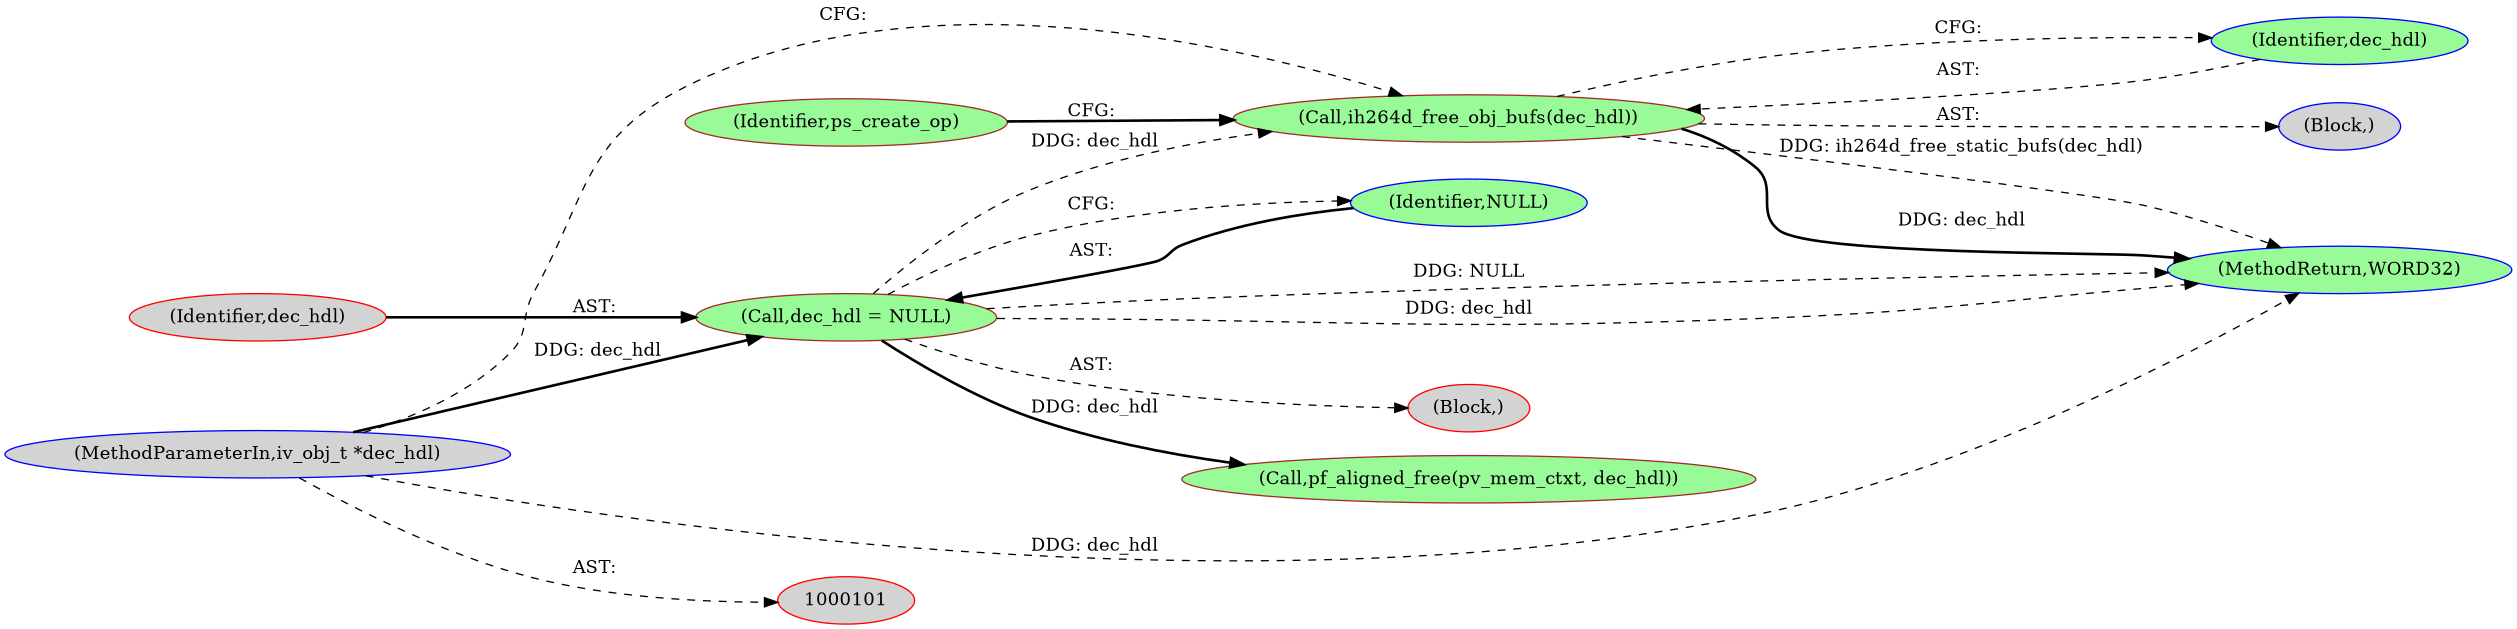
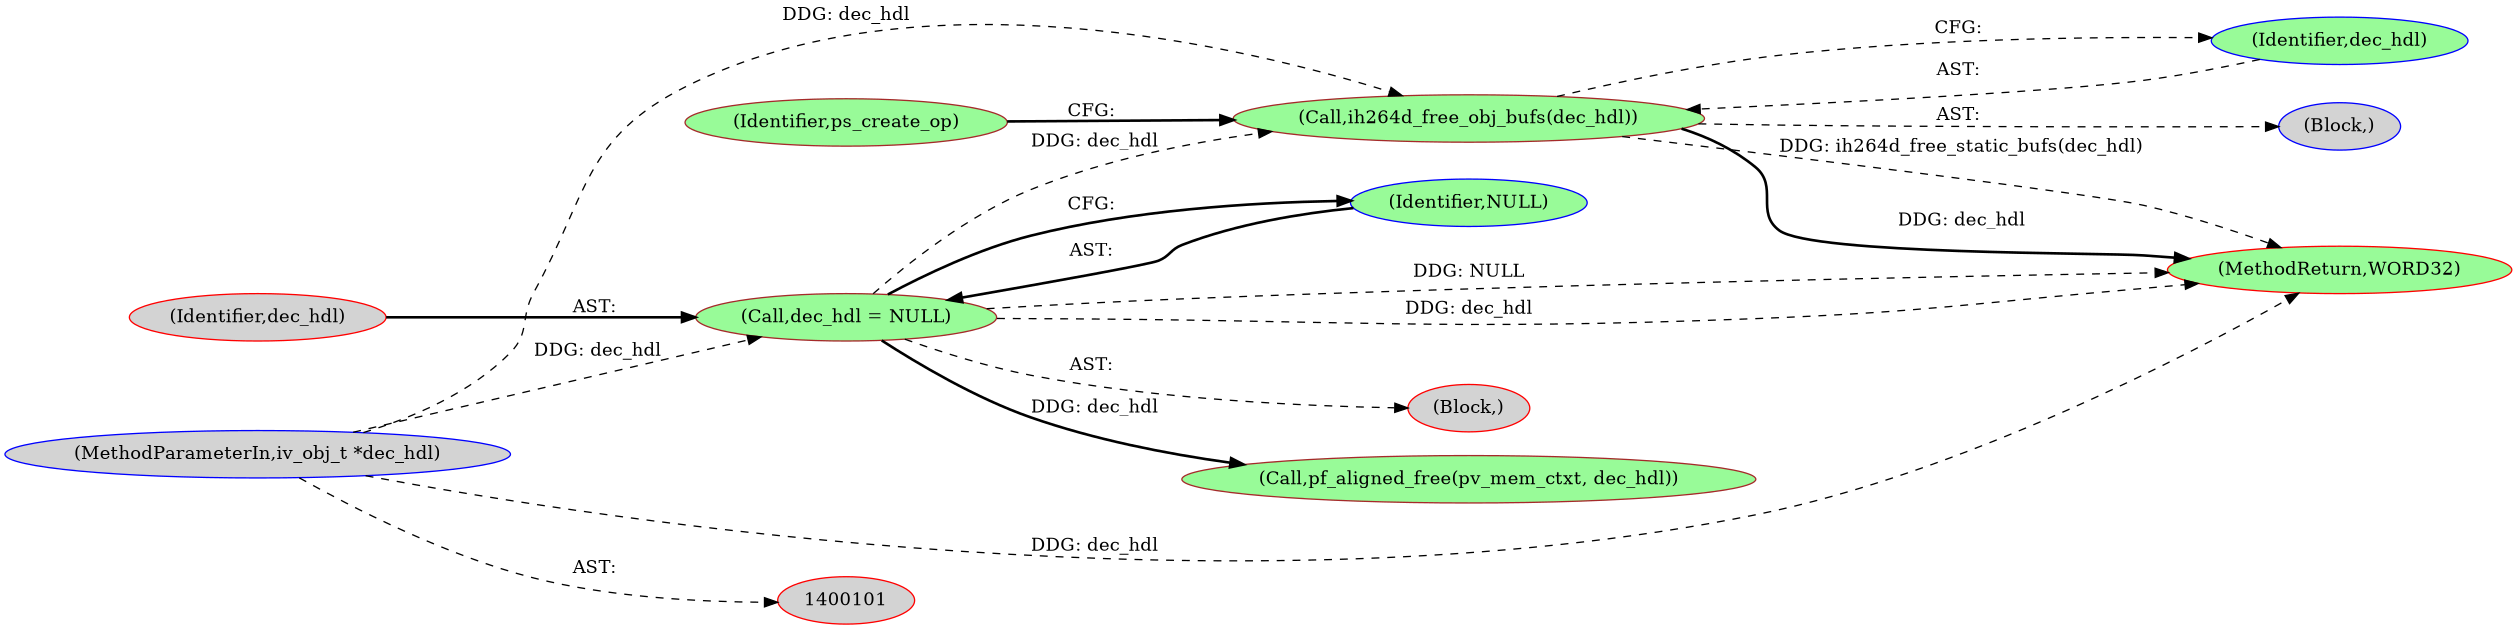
edge "(MethodParameterIn,iv_obj_t *dec_hdl)" -> "(Call,ih264d_free_obj_bufs(dec_hdl))": label "CFG: " -> "DDG: dec_hdl"
edge "(Call,dec_hdl = NULL)" -> "(Identifier,NULL)": style dashed -> bold
node "(MethodReturn,WORD32)": color blue -> red
edge "(MethodParameterIn,iv_obj_t *dec_hdl)" -> "(Call,dec_hdl = NULL)": style bold -> dashed
node "1000101": label "1000101" -> "1400101"
